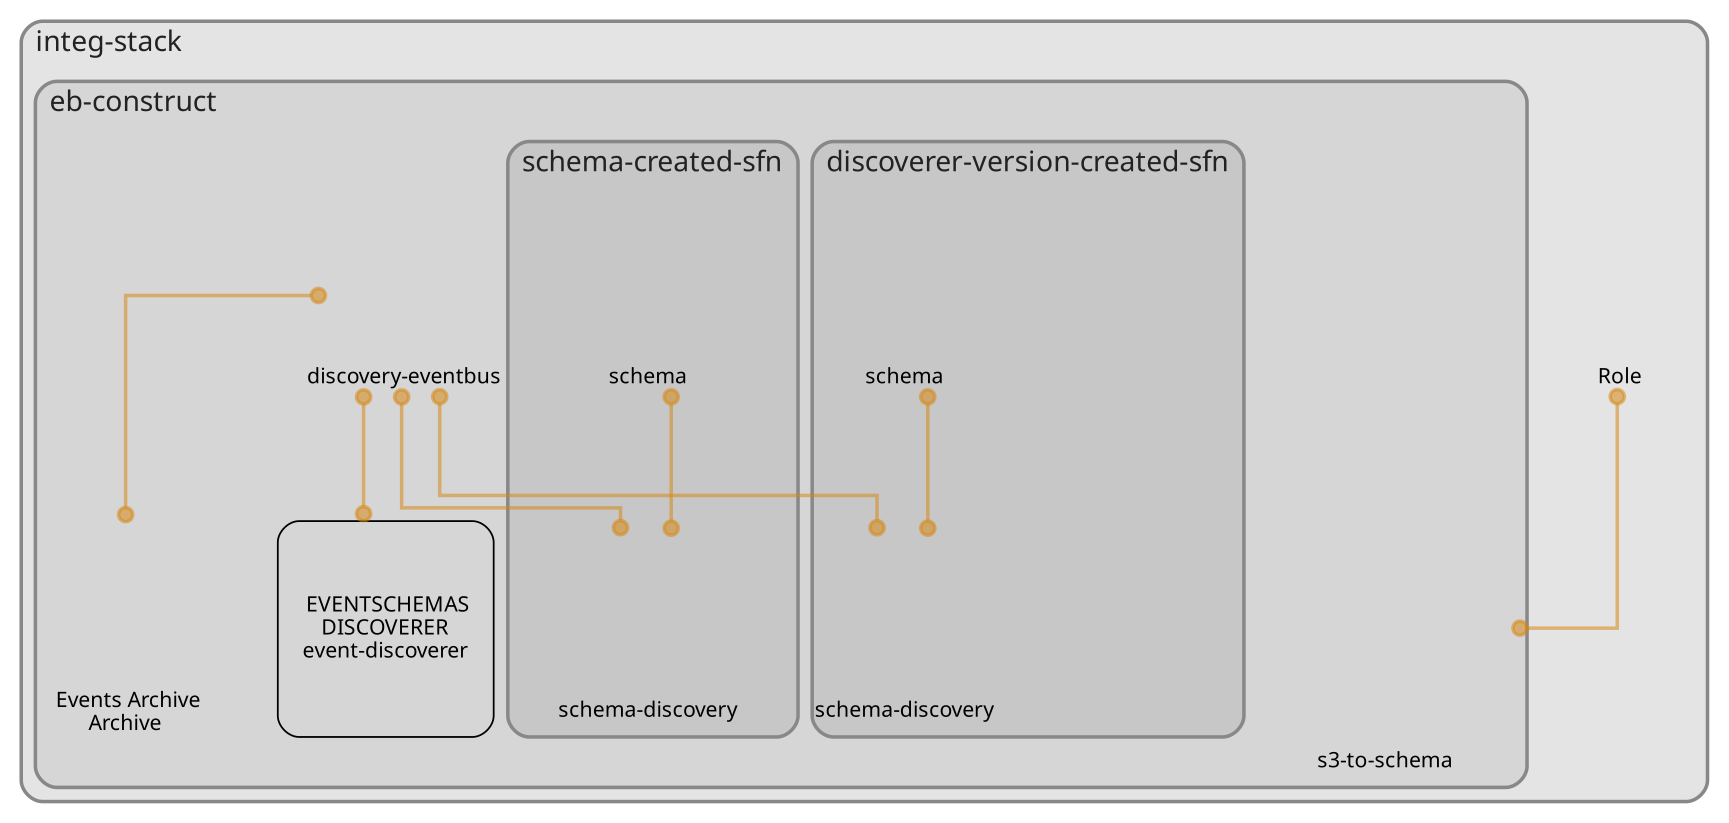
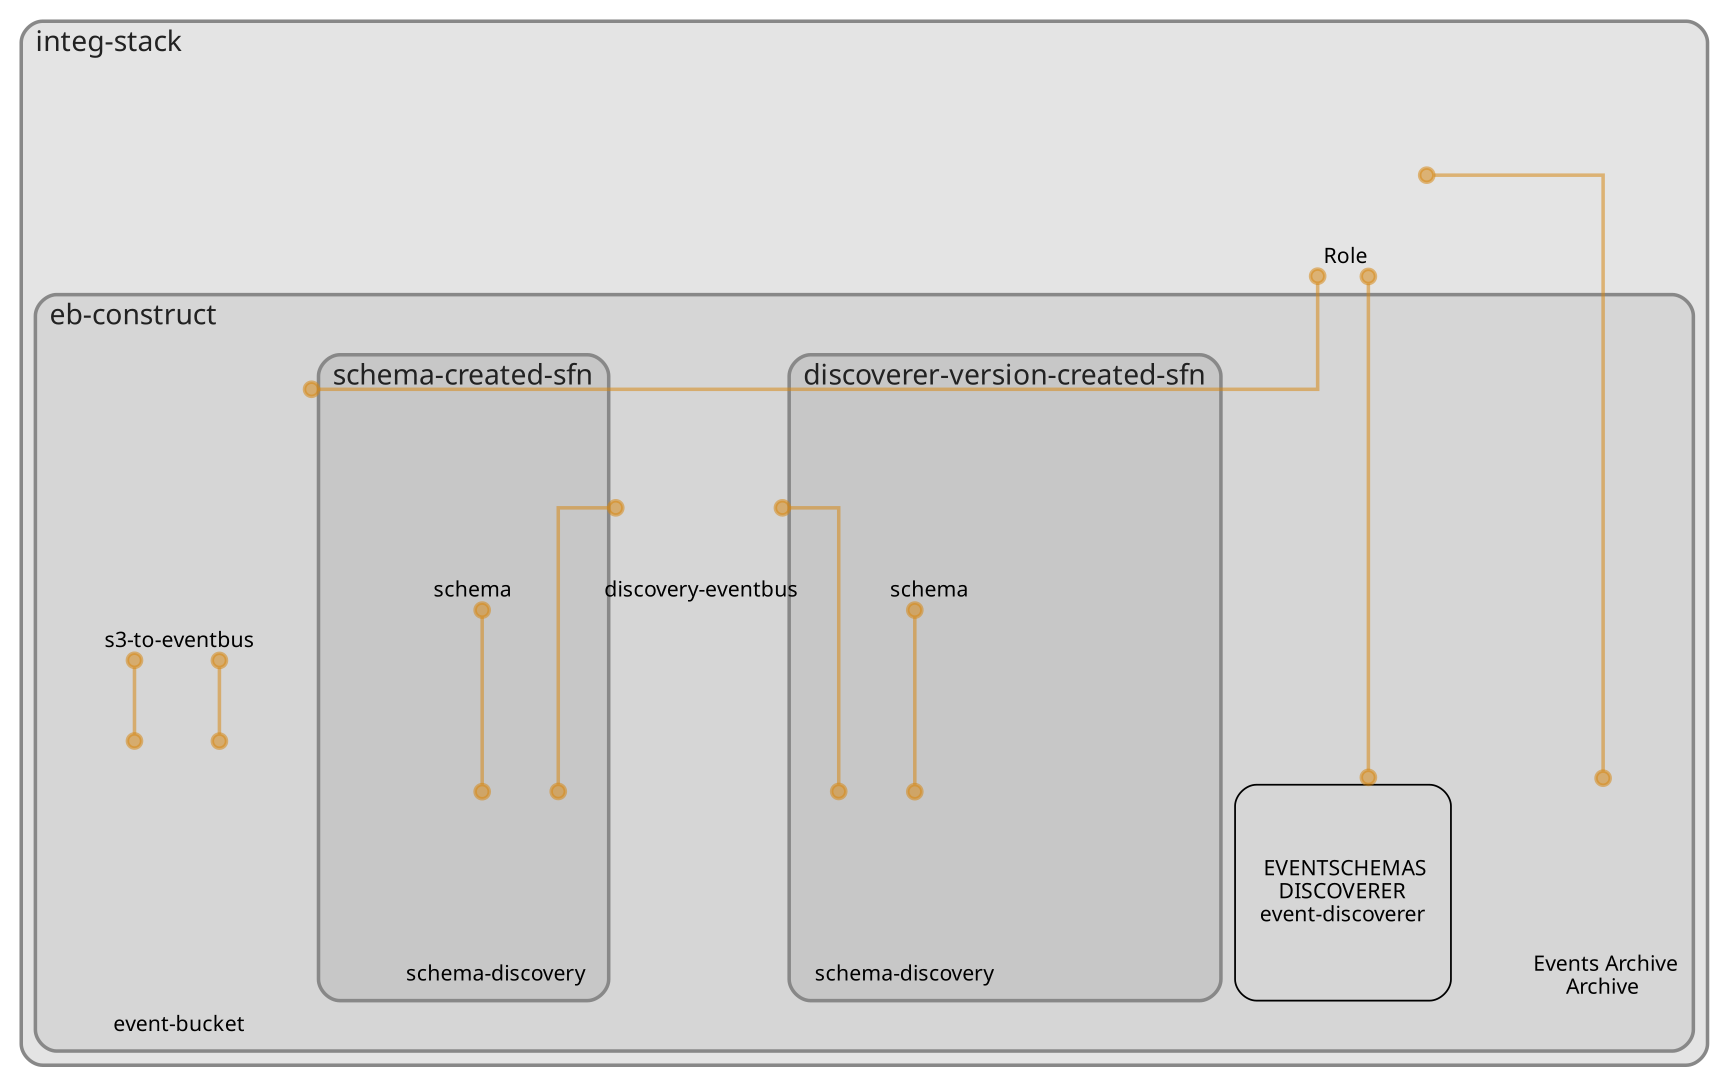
edge "discovery-eventbus" -- "Events Archive Archive": now "Role" -- "Events Archive Archive"
edge "discovery-eventbus" -- "EVENTSCHEMAS DISCOVERER event-discoverer": now "Role" -- "EVENTSCHEMAS DISCOVERER event-discoverer"
node "s3-to-schema": label "s3-to-schema" -> "s3-to-eventbus"
node "event-bucket": added
